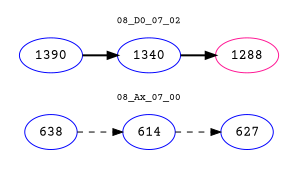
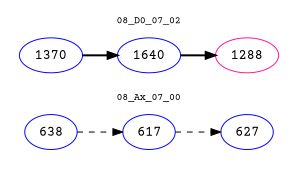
node "1390": label "1390" -> "1370"
node "1340": label "1340" -> "1640"
node "614": label "614" -> "617"
